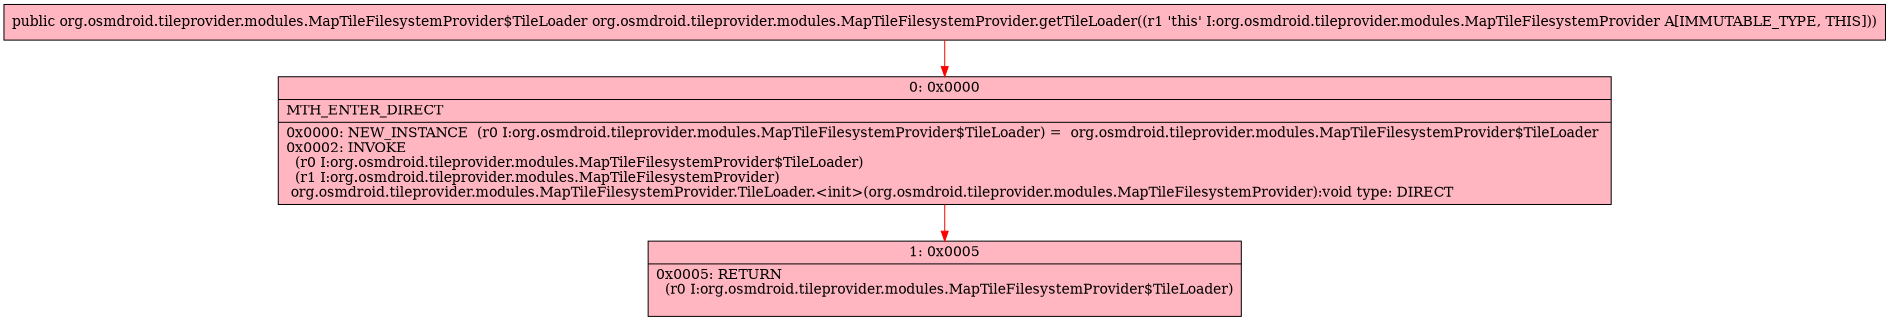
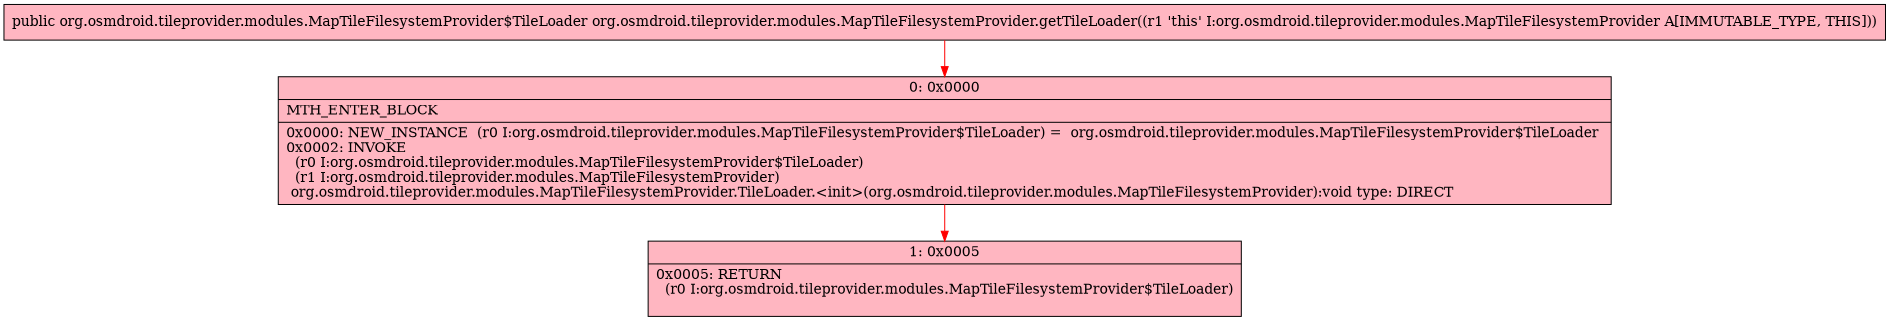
node "0: 0x0000": text "MTH_ENTER_DIRECT" -> "MTH_ENTER_BLOCK"
